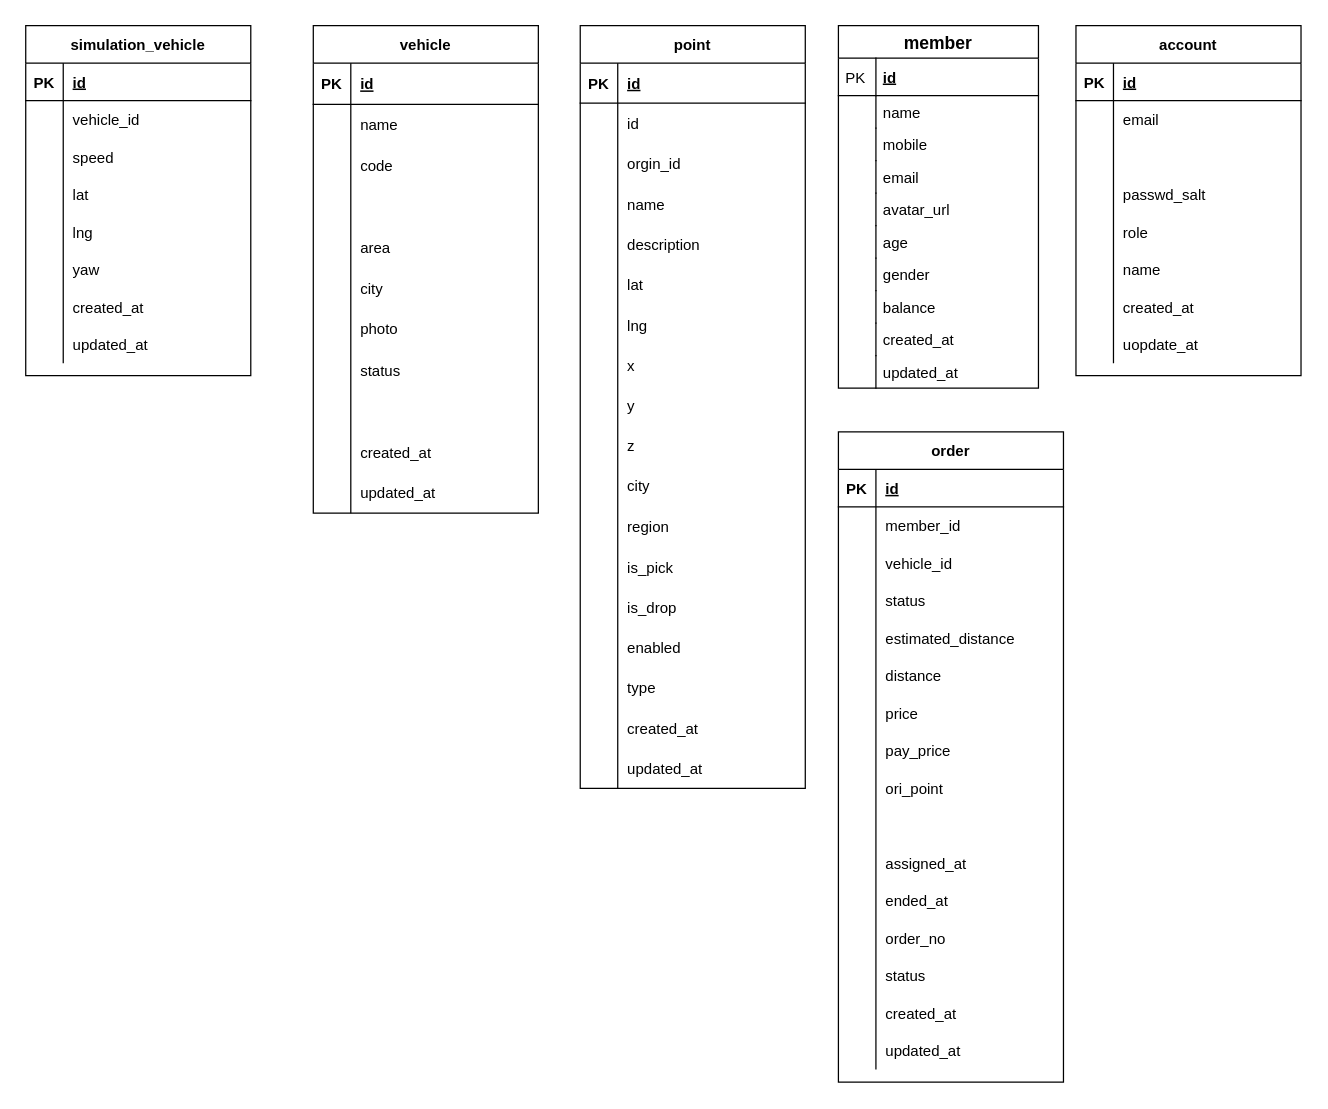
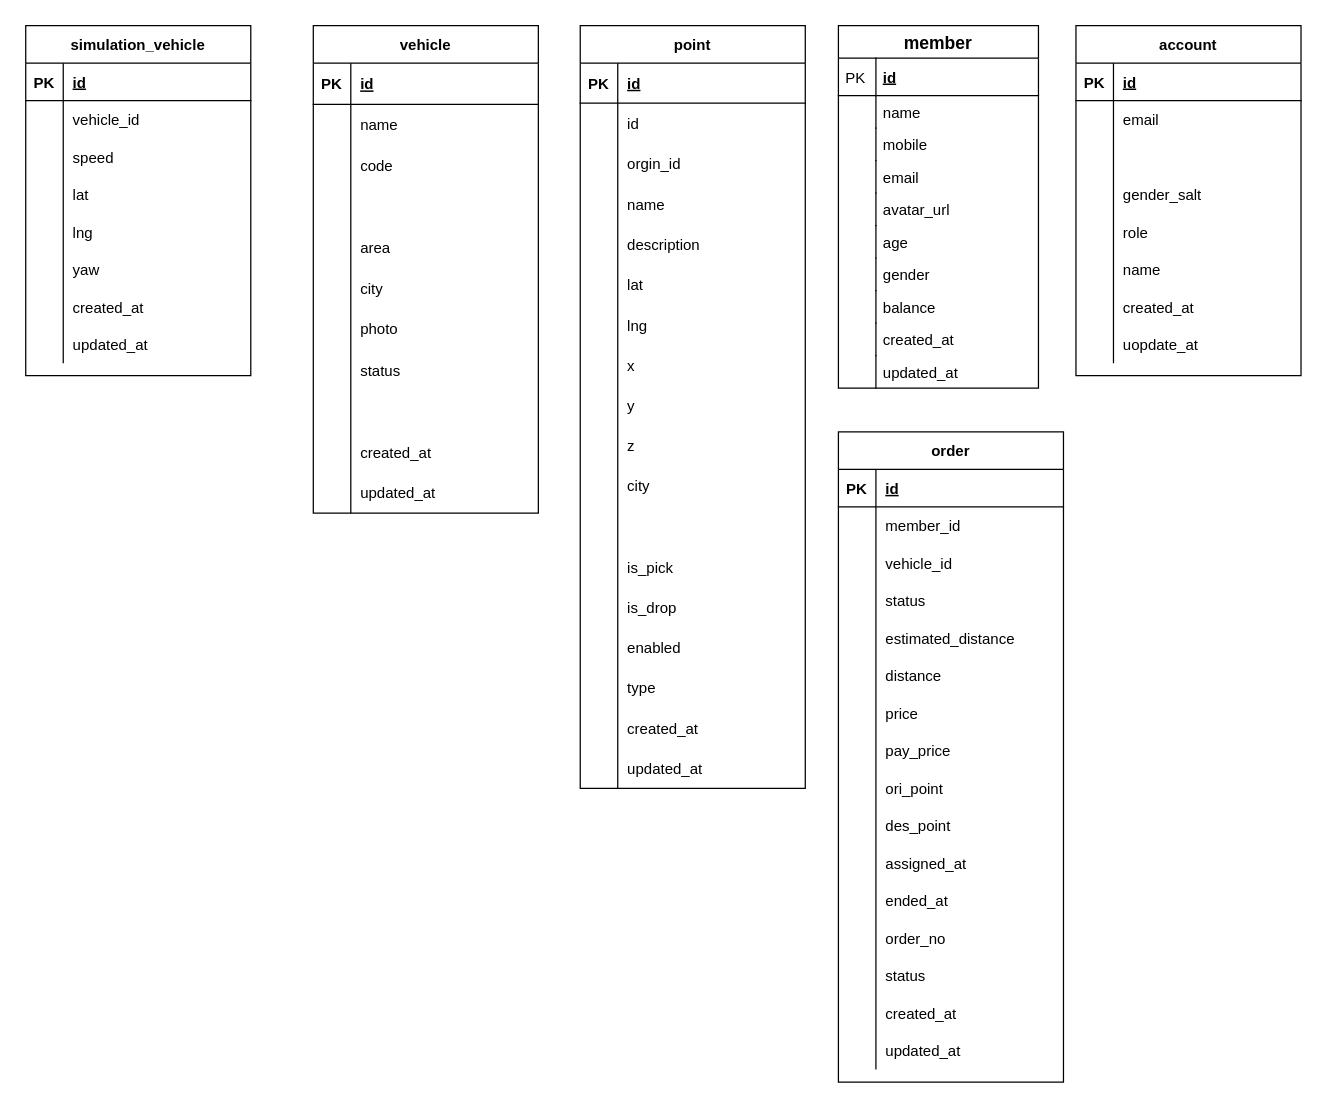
node "passwd_salt": label "passwd_salt" -> "gender_salt"
node "region": removed
node "des_point": added
